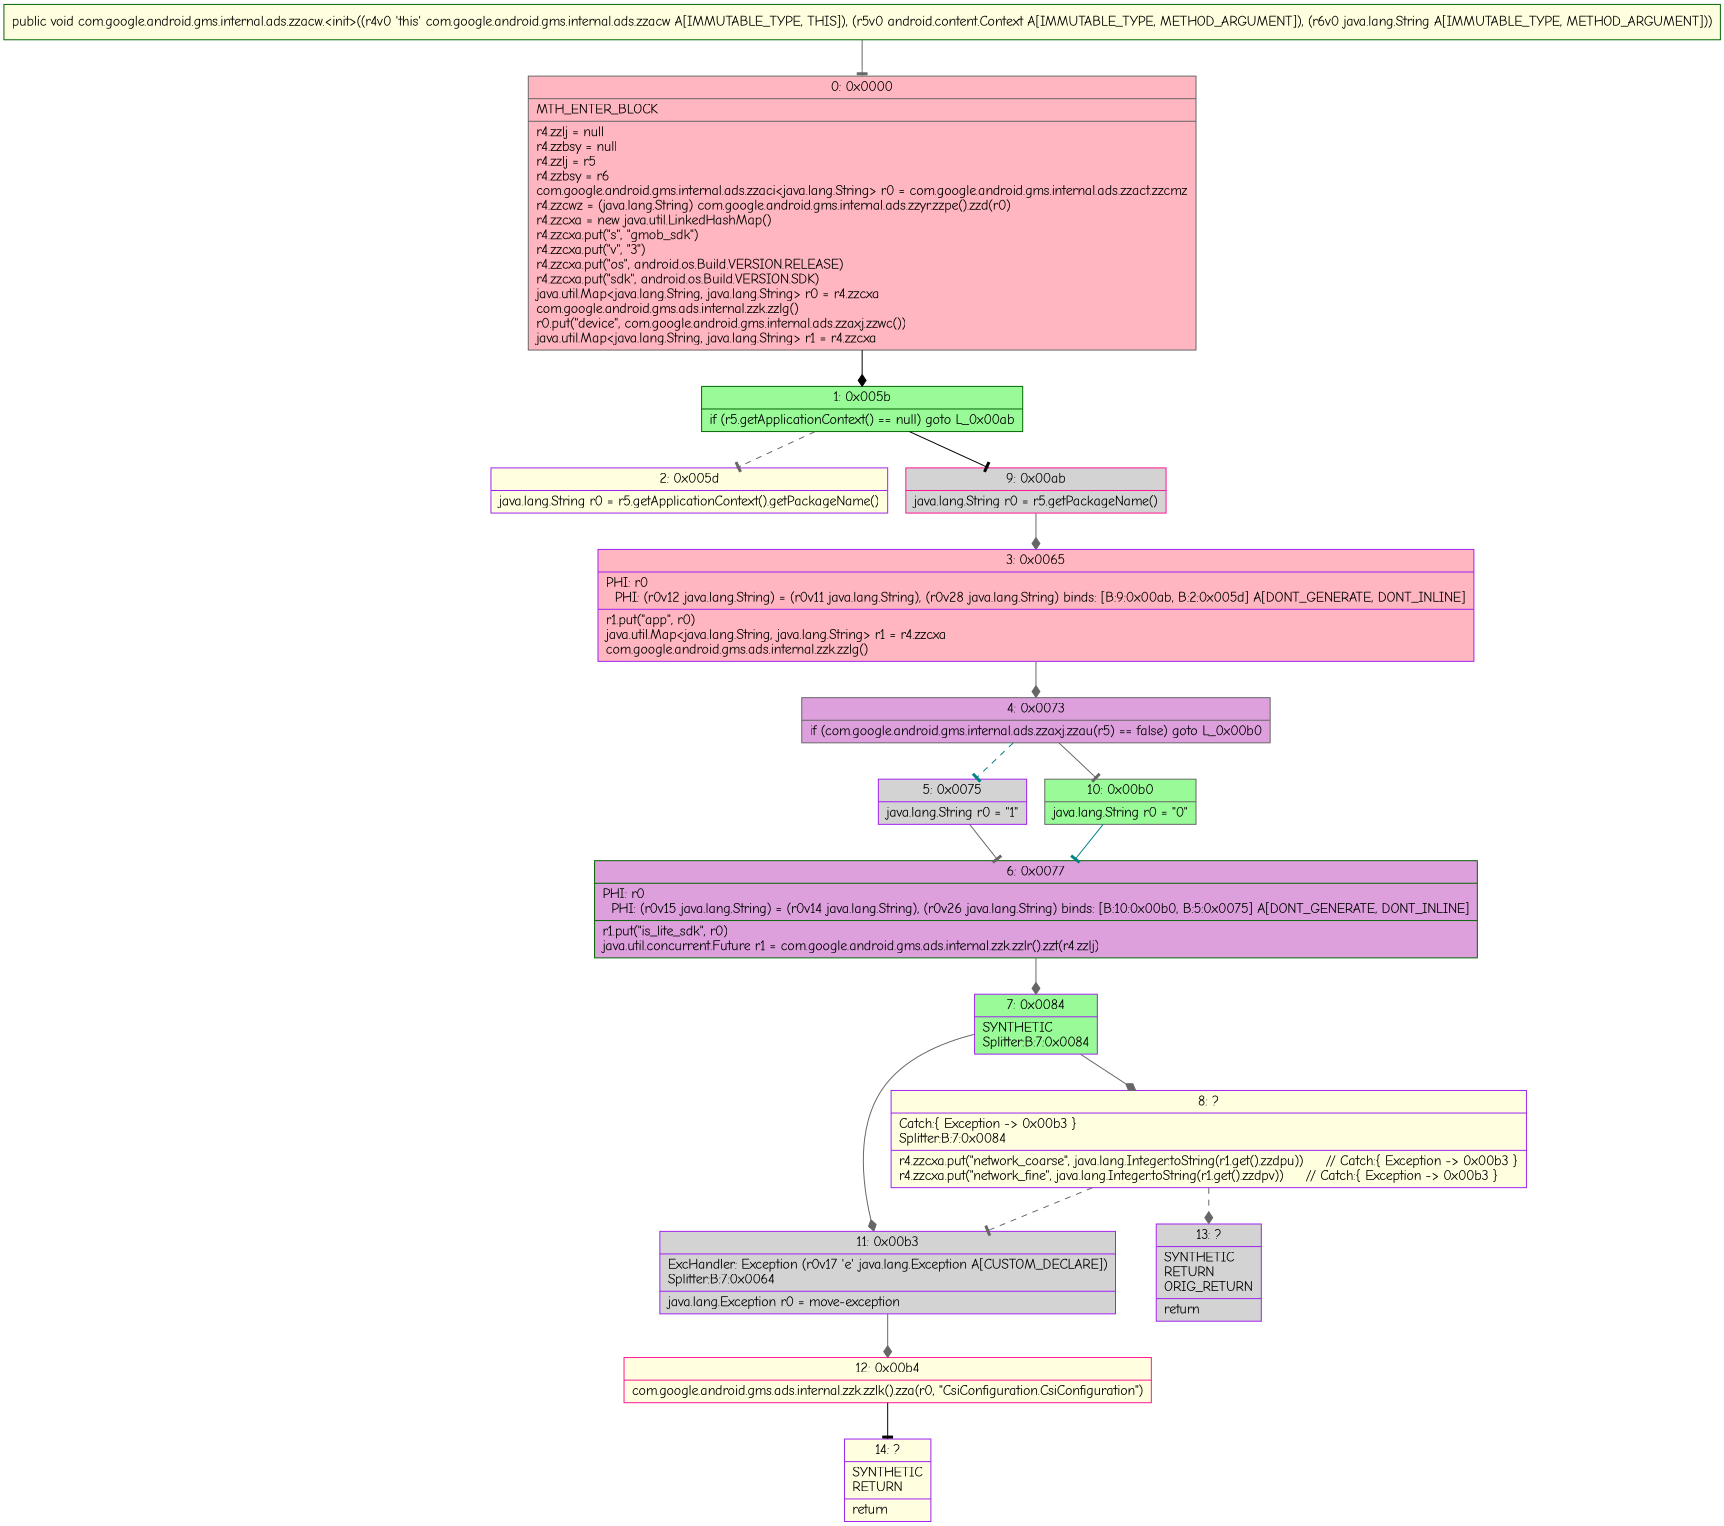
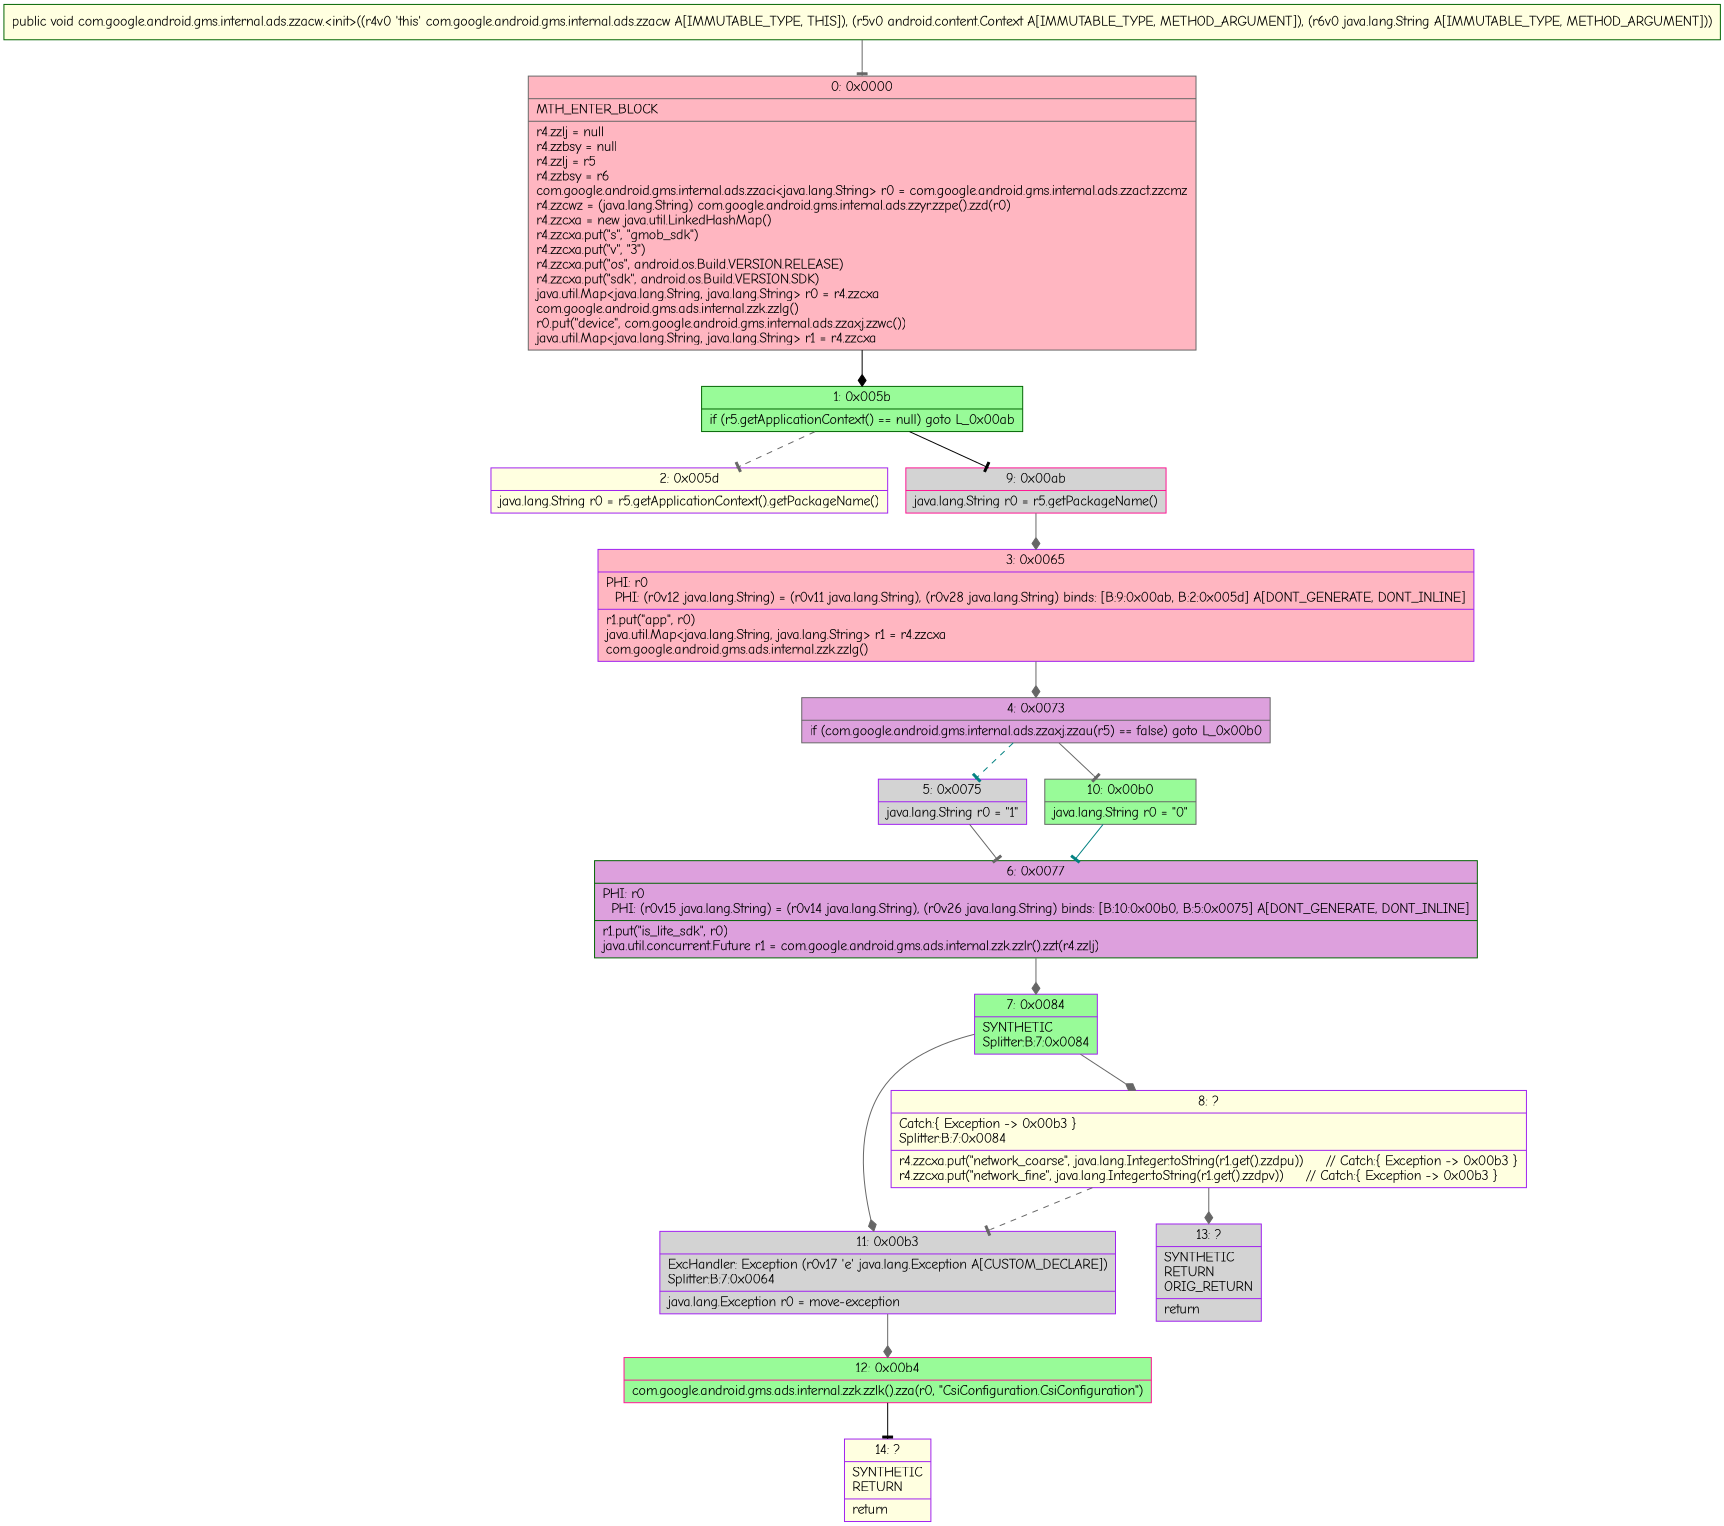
edge "8: ?" -> "13: ?": style dashed -> solid
node "12: 0x00b4": fillcolor lightyellow -> palegreen
